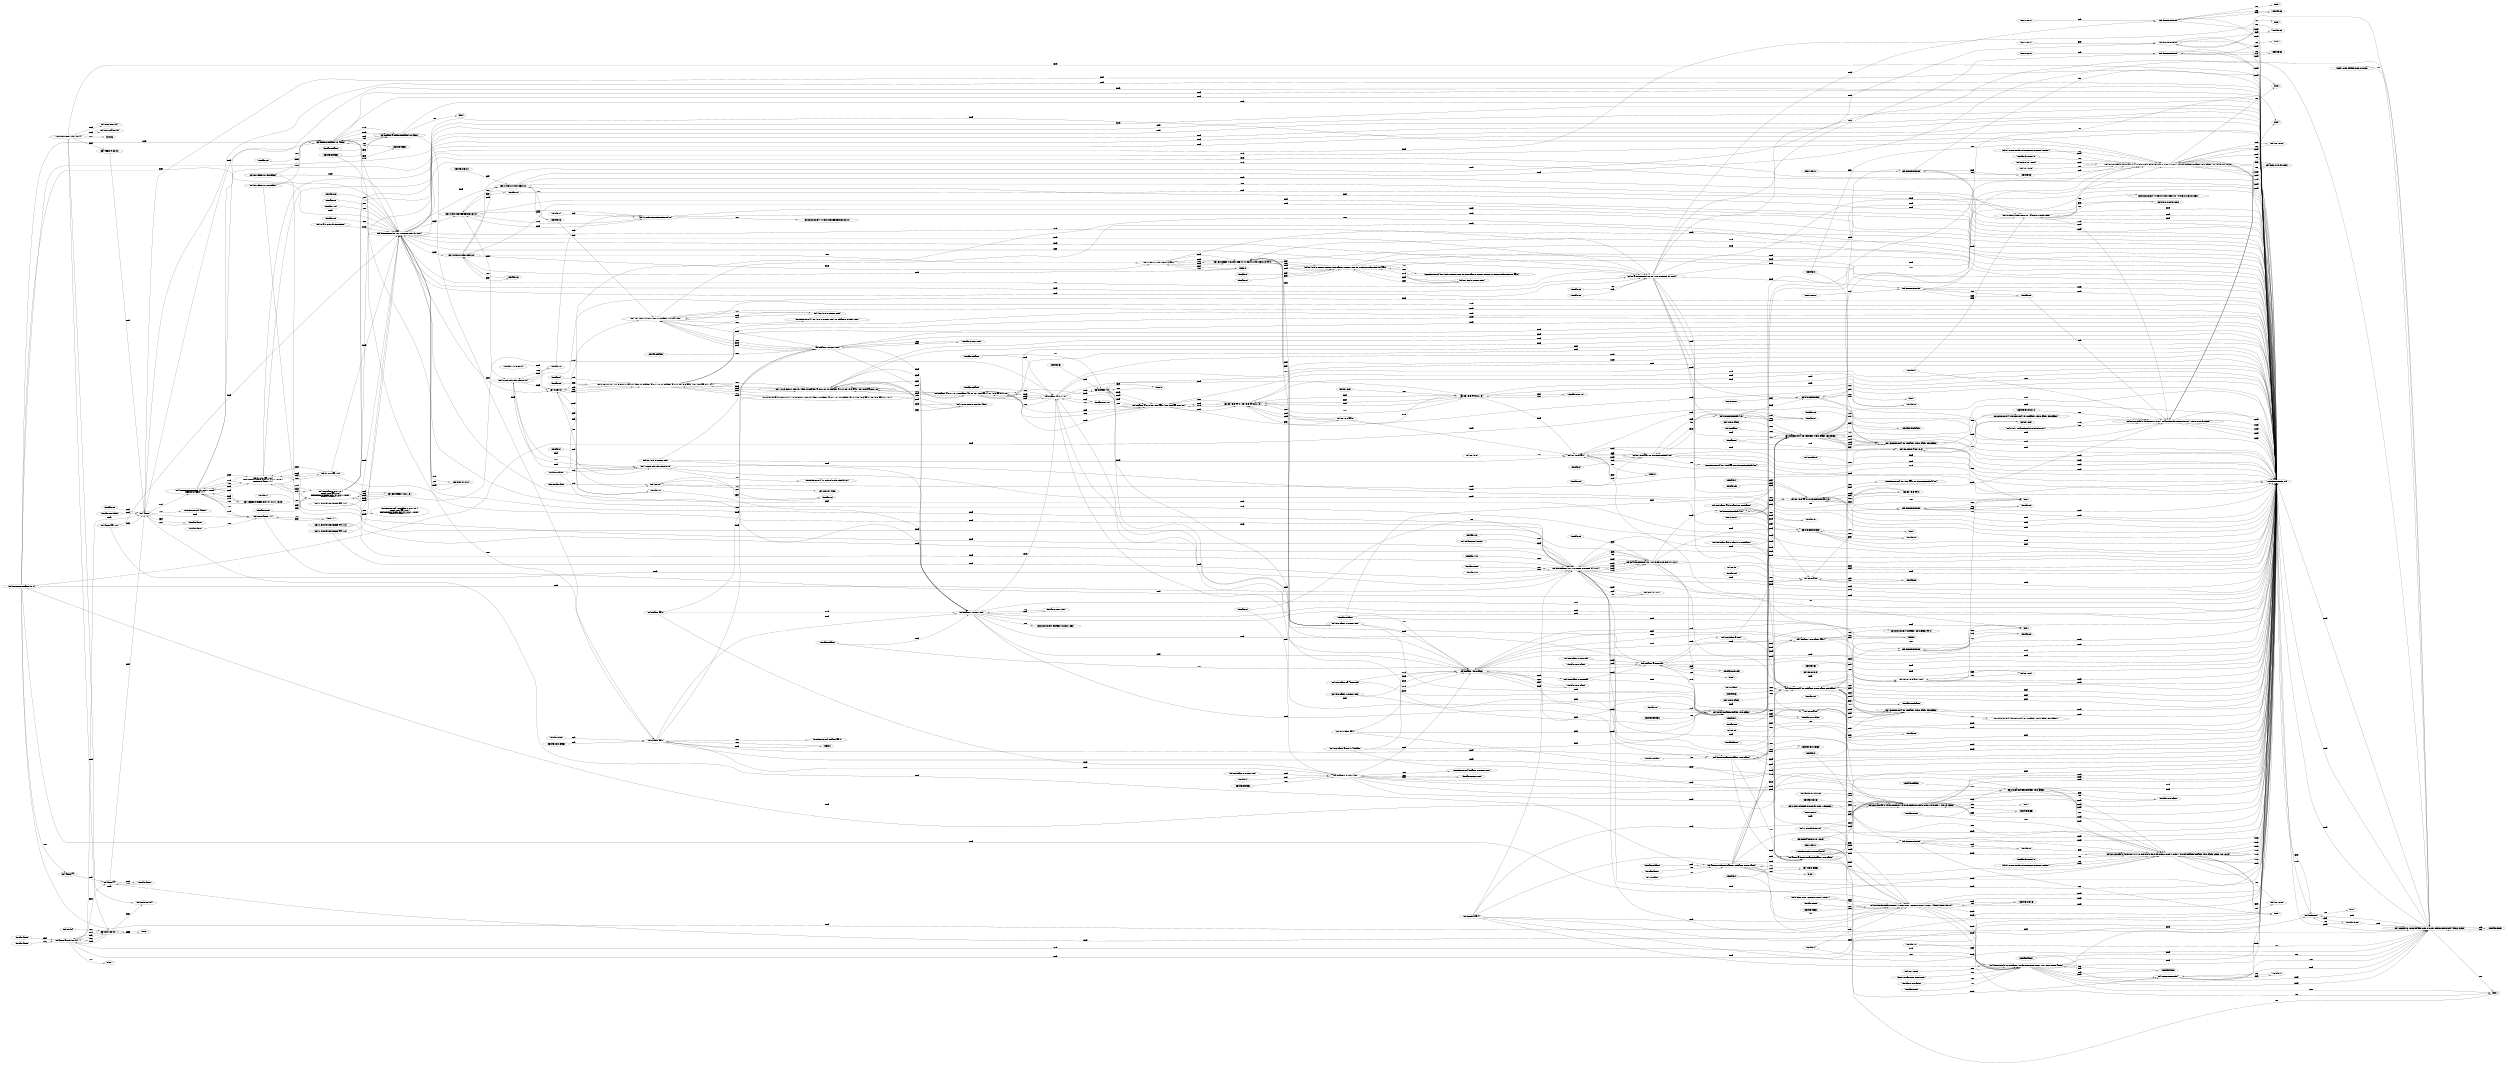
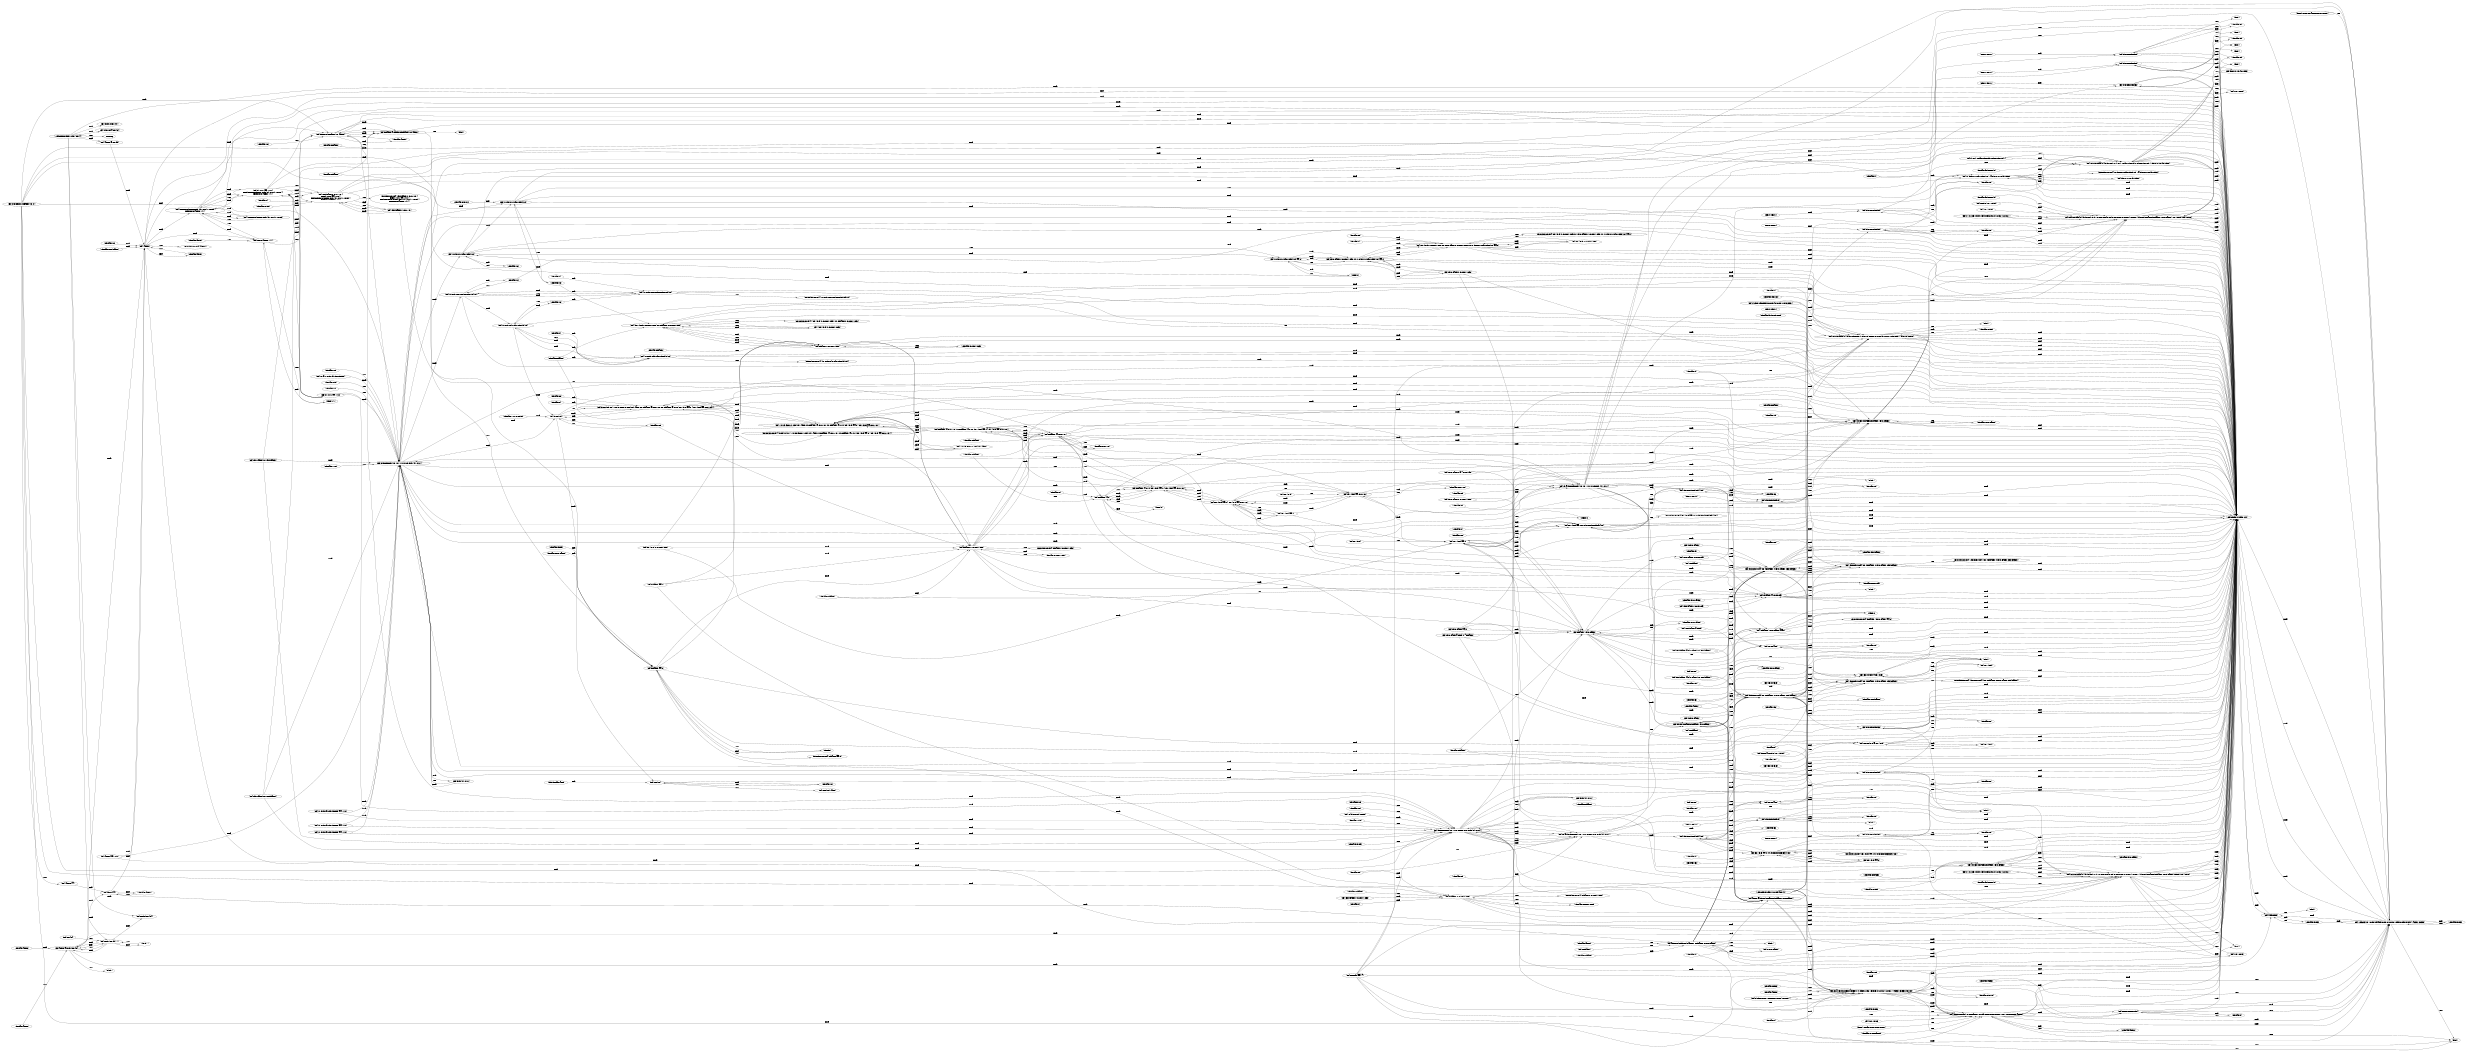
edge "(Call,restrictflags & CA_AKICK)" -> "(Call,addflags != CA_AKICK)": label "DDG: " -> "AST: "
edge "(Call,addflags |= CA_FLAGS)" -> "(Call,restrictflags = ca_all)": now "(Call,addflags |= CA_FLAGS)" -> "(Call,addflags | removeflags)"
node "(Call,mychan_find(channel))": removed
